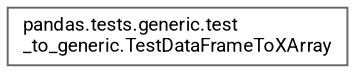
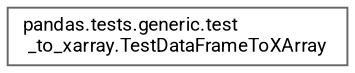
node "pandas.tests.generic.test _to_generic.TestDataFrameToXArray": label "pandas.tests.generic.test _to_generic.TestDataFrameToXArray" -> "pandas.tests.generic.test _to_xarray.TestDataFrameToXArray"
